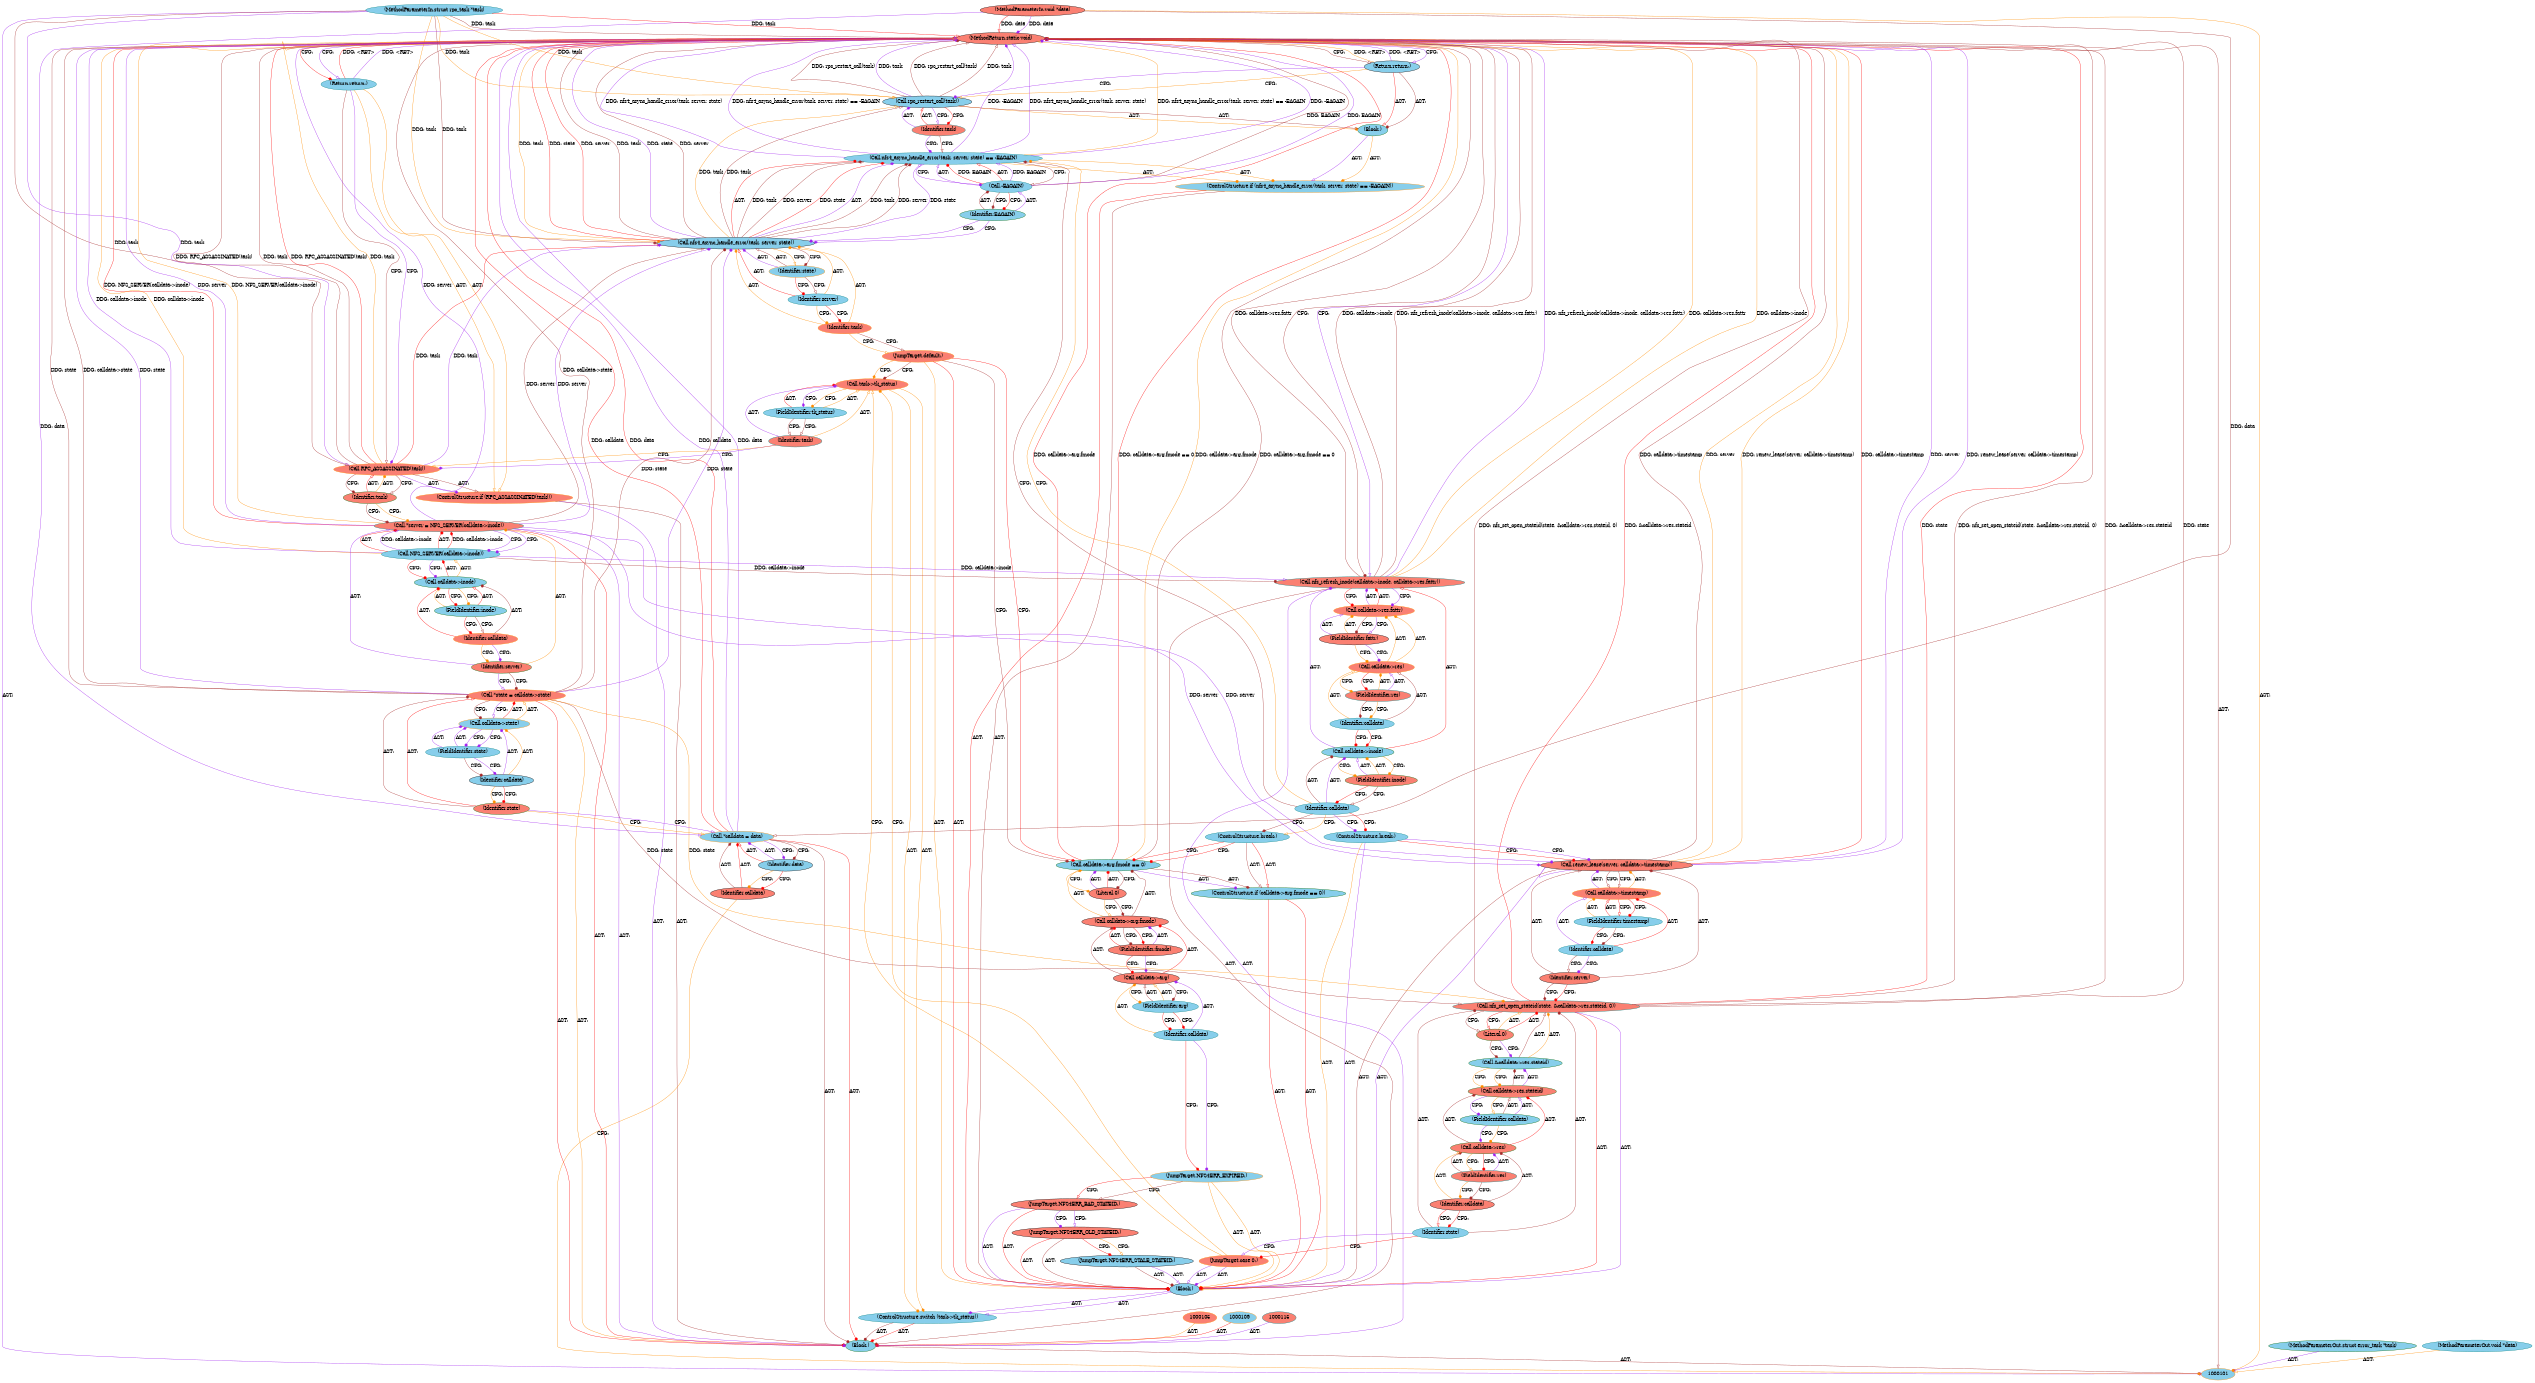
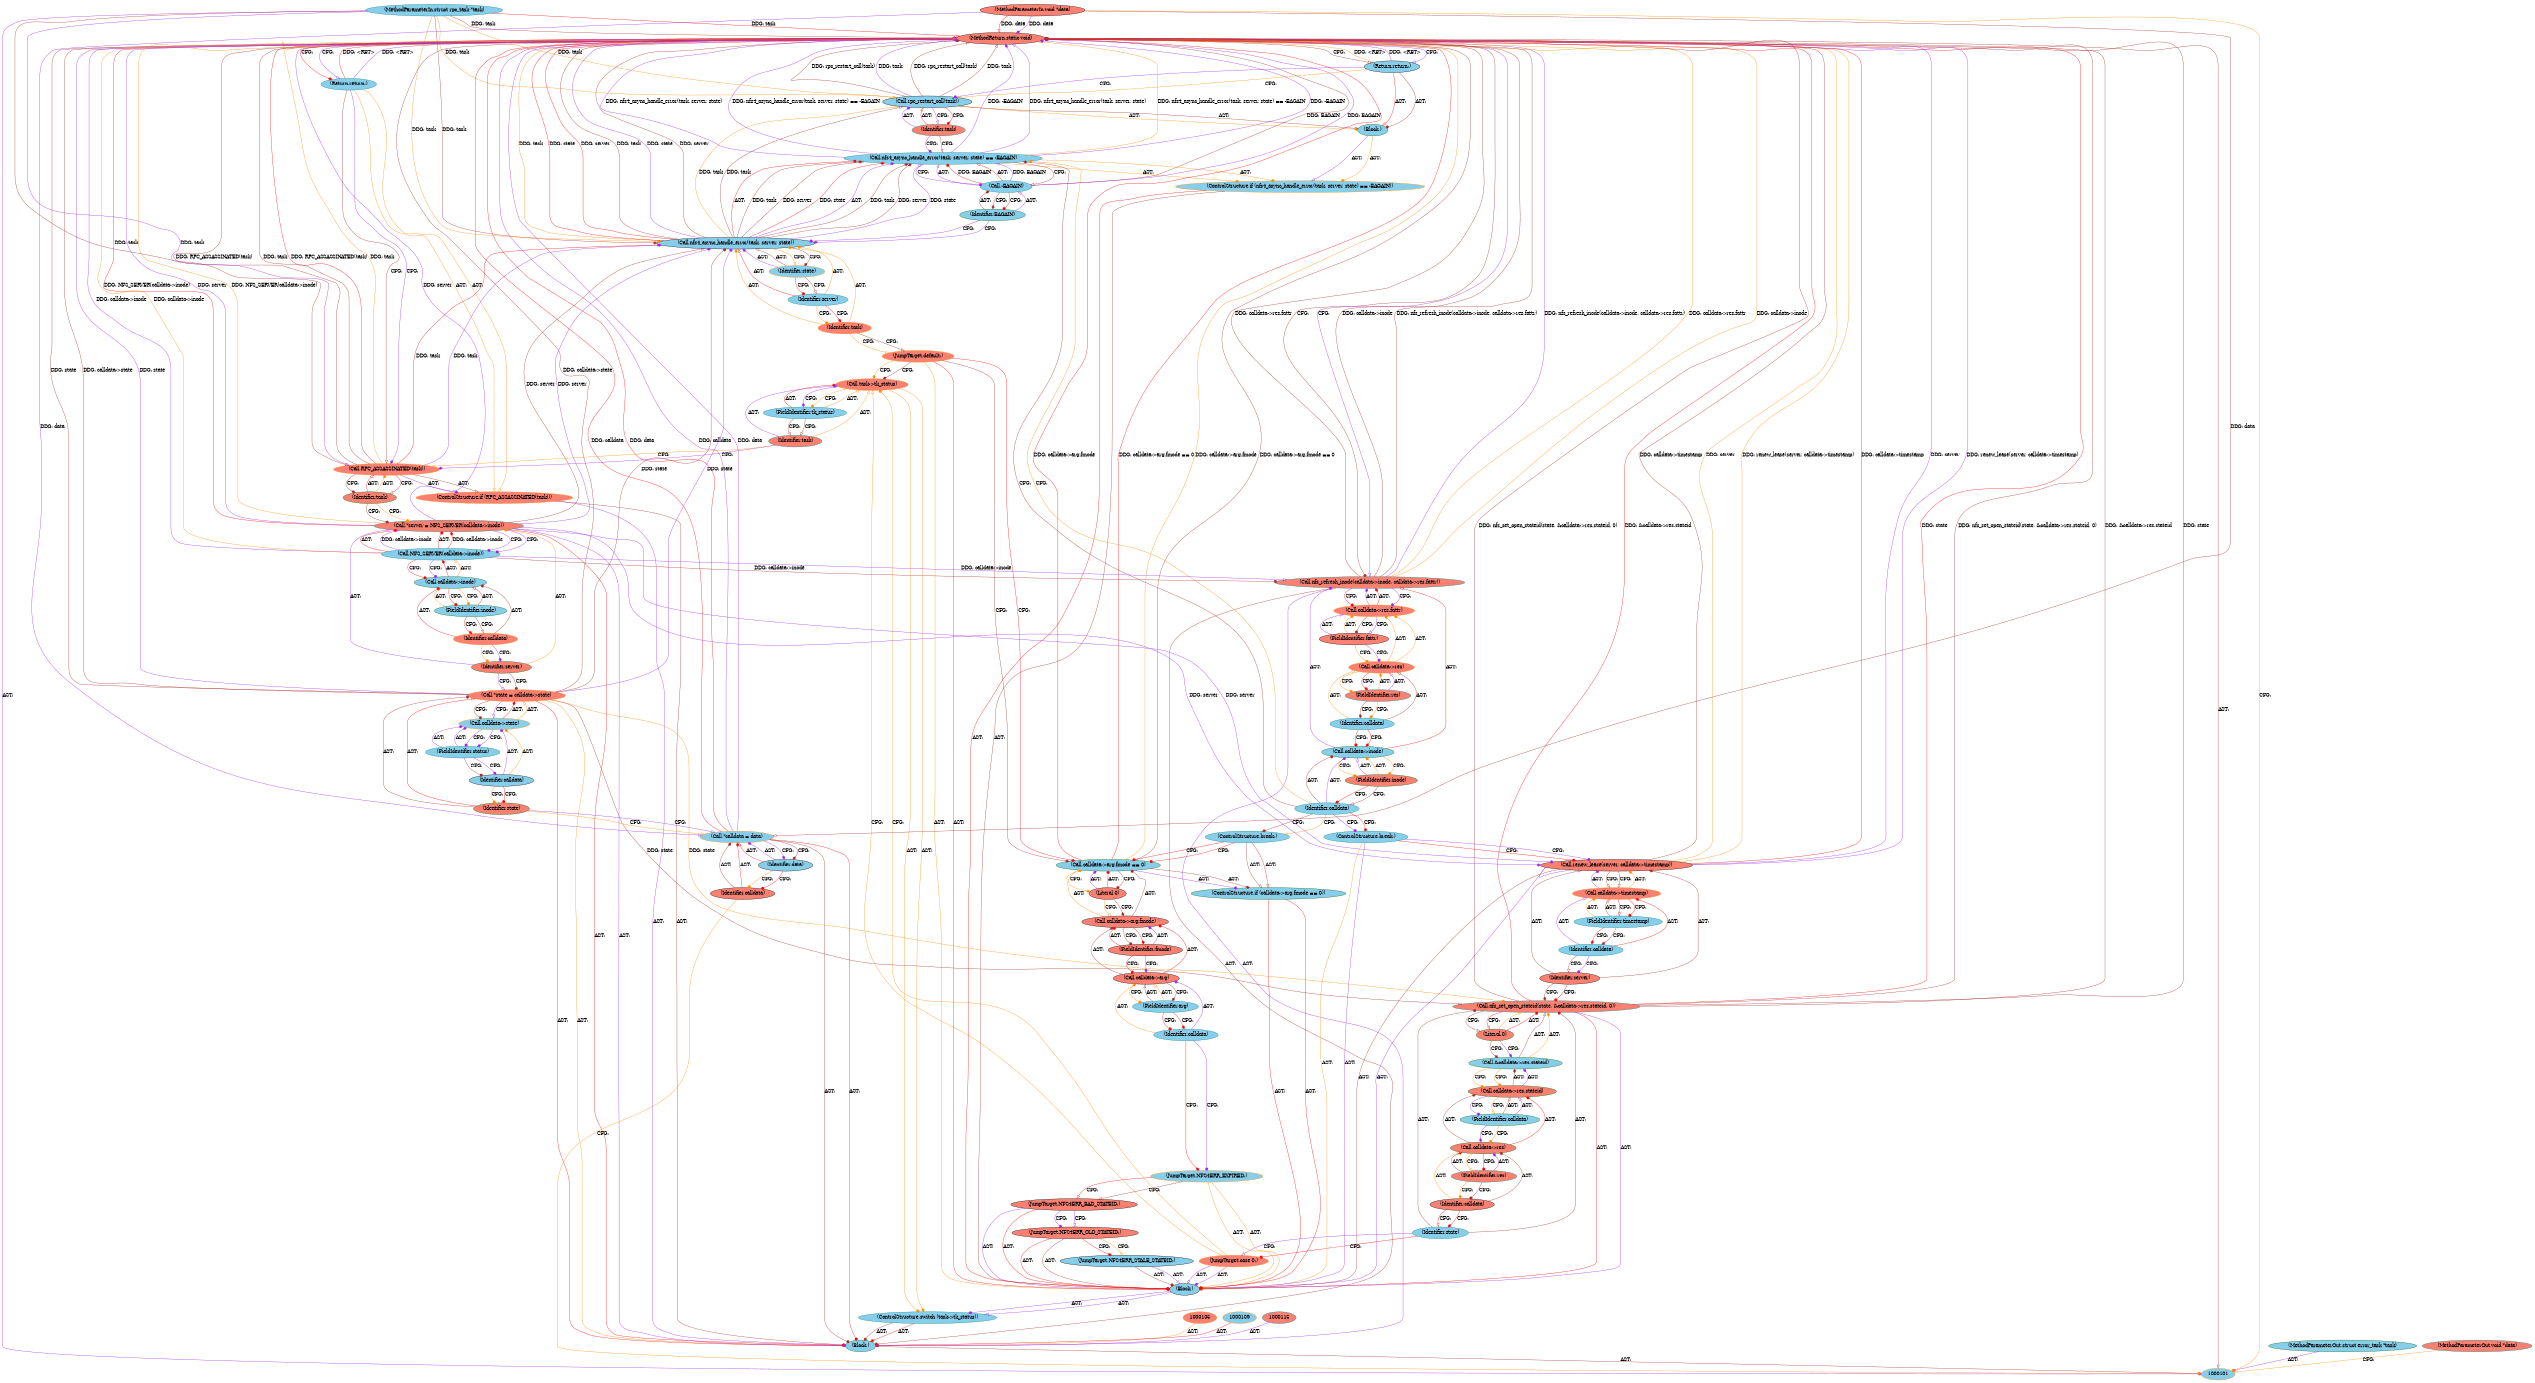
edge "(MethodParameterIn,void *data)" -> "1000101": label "AST: " -> "CFG: "
node "(FieldIdentifier,state)": label "(FieldIdentifier,state)" -> "(FieldIdentifier,status)"
node "(MethodParameterOut,void *data)": fillcolor skyblue -> salmon
edge "(MethodParameterOut,void *data)" -> "1000101": label "AST: " -> "CFG: "
